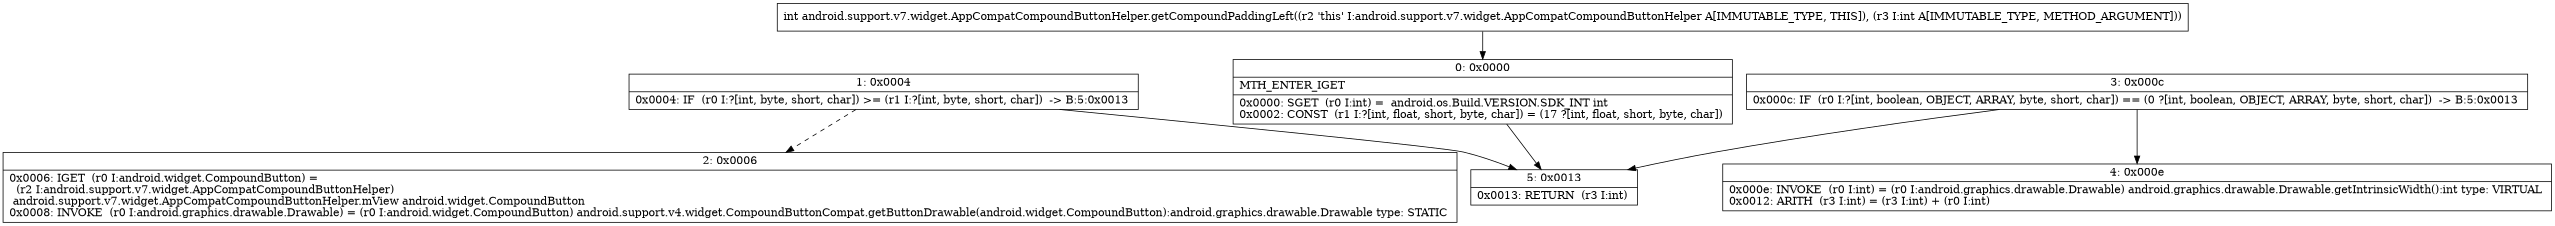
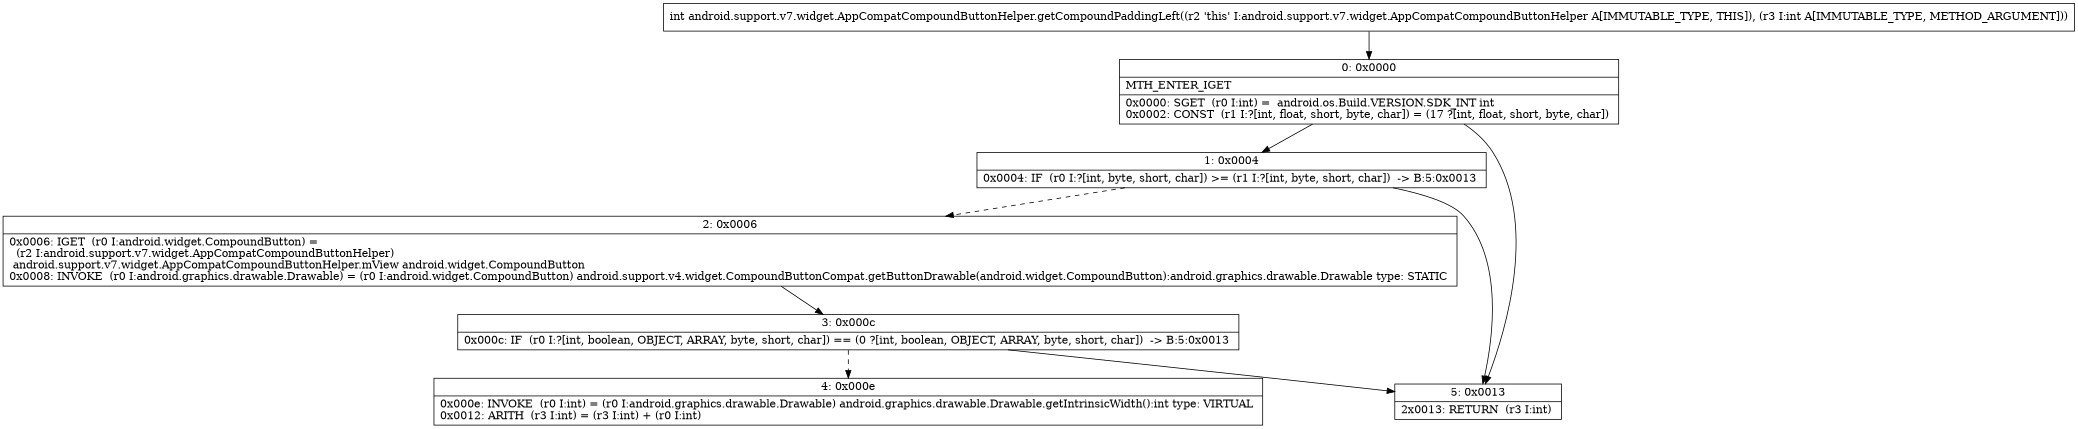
edge "3: 0x000c" -> "4: 0x000e": style solid -> dashed
edge "0: 0x0000" -> "1: 0x0004": added
node "5: 0x0013": text "0x0013: RETURN  (r3 I:int)" -> "2x0013: RETURN  (r3 I:int)"
edge "2: 0x0006" -> "3: 0x000c": added
